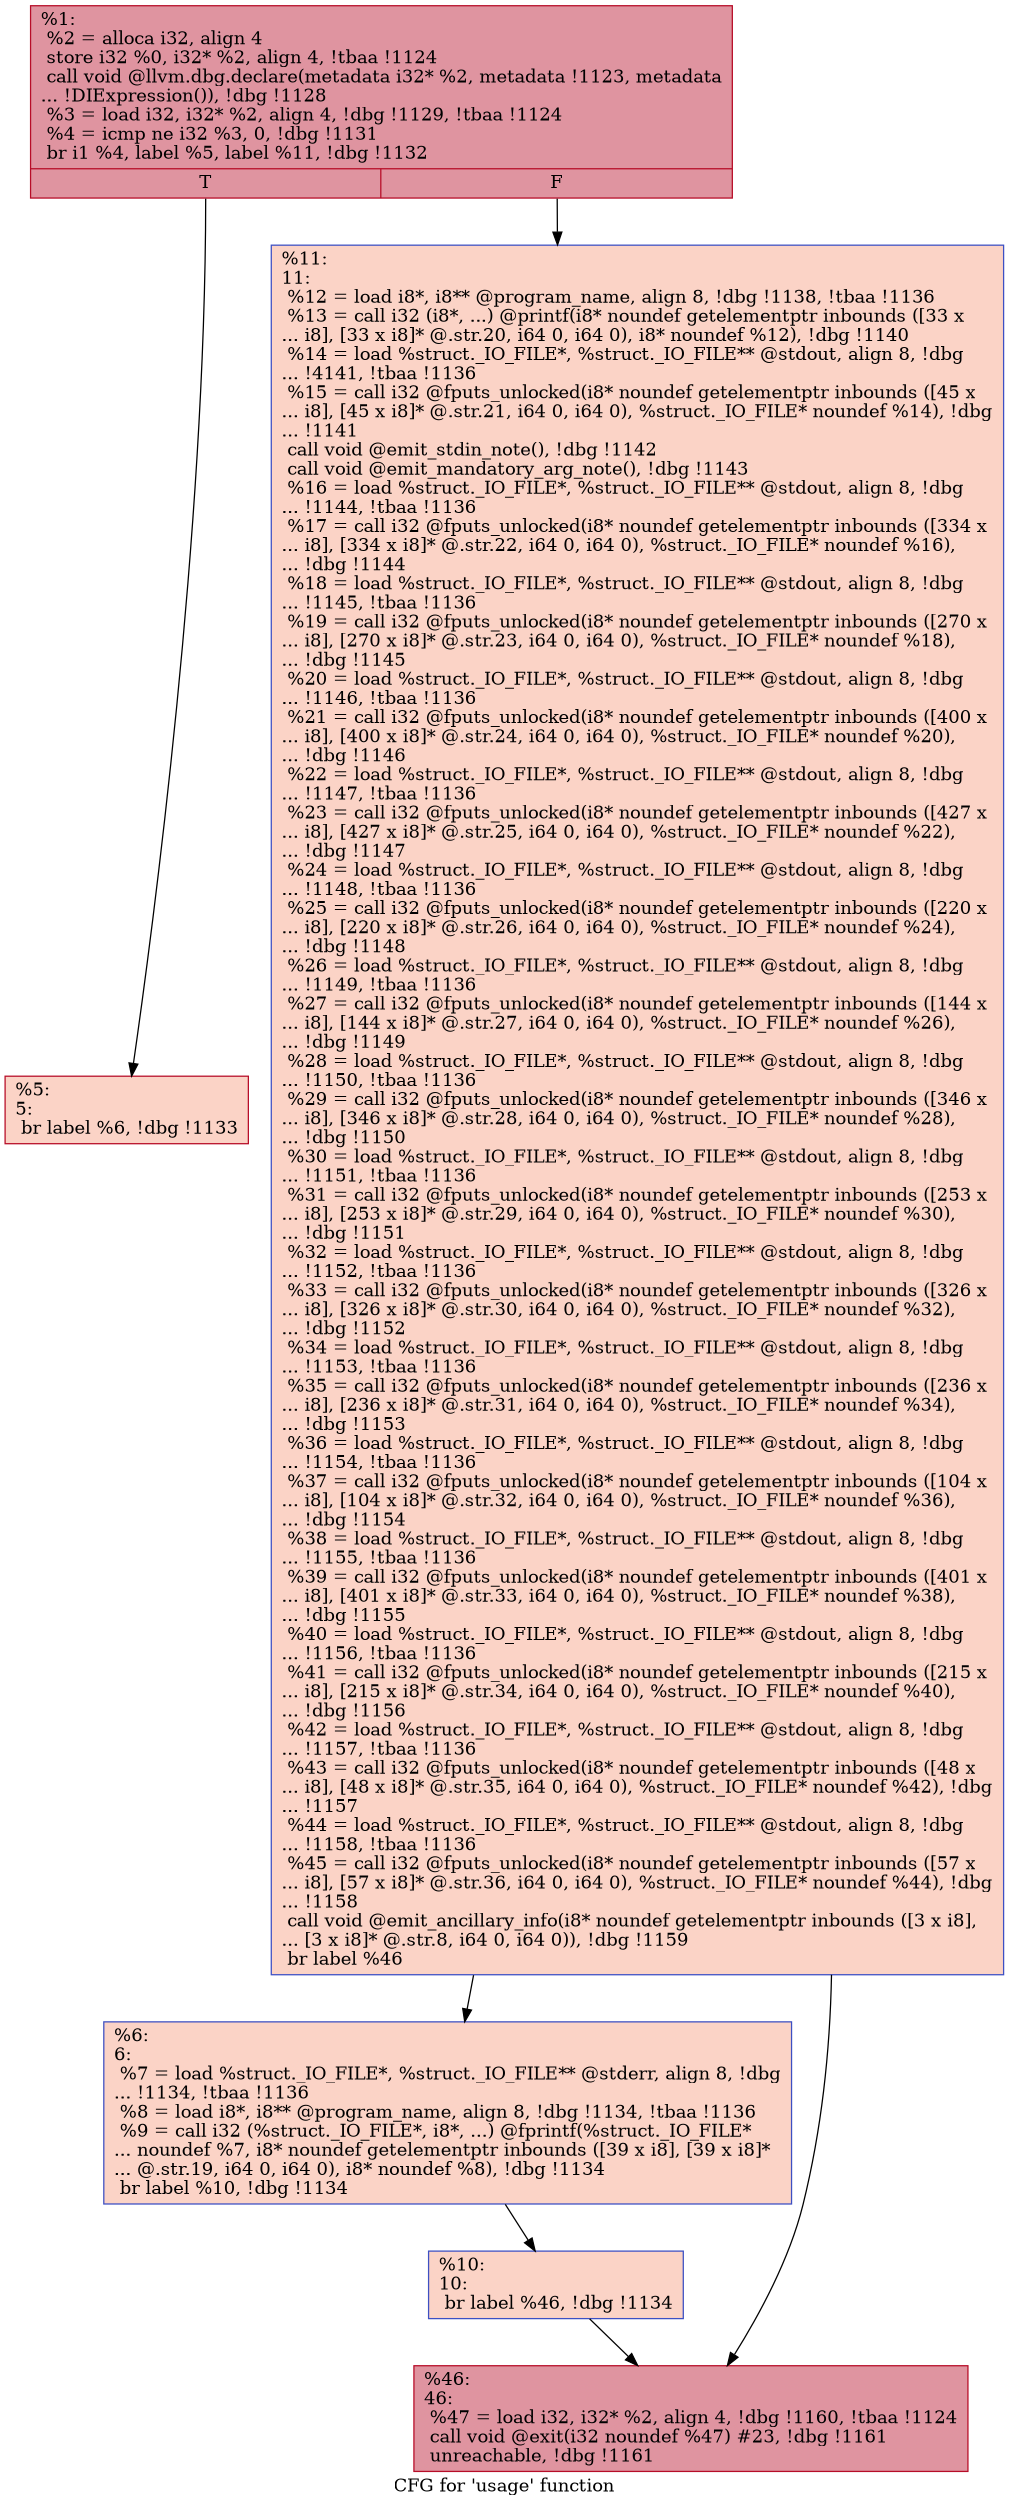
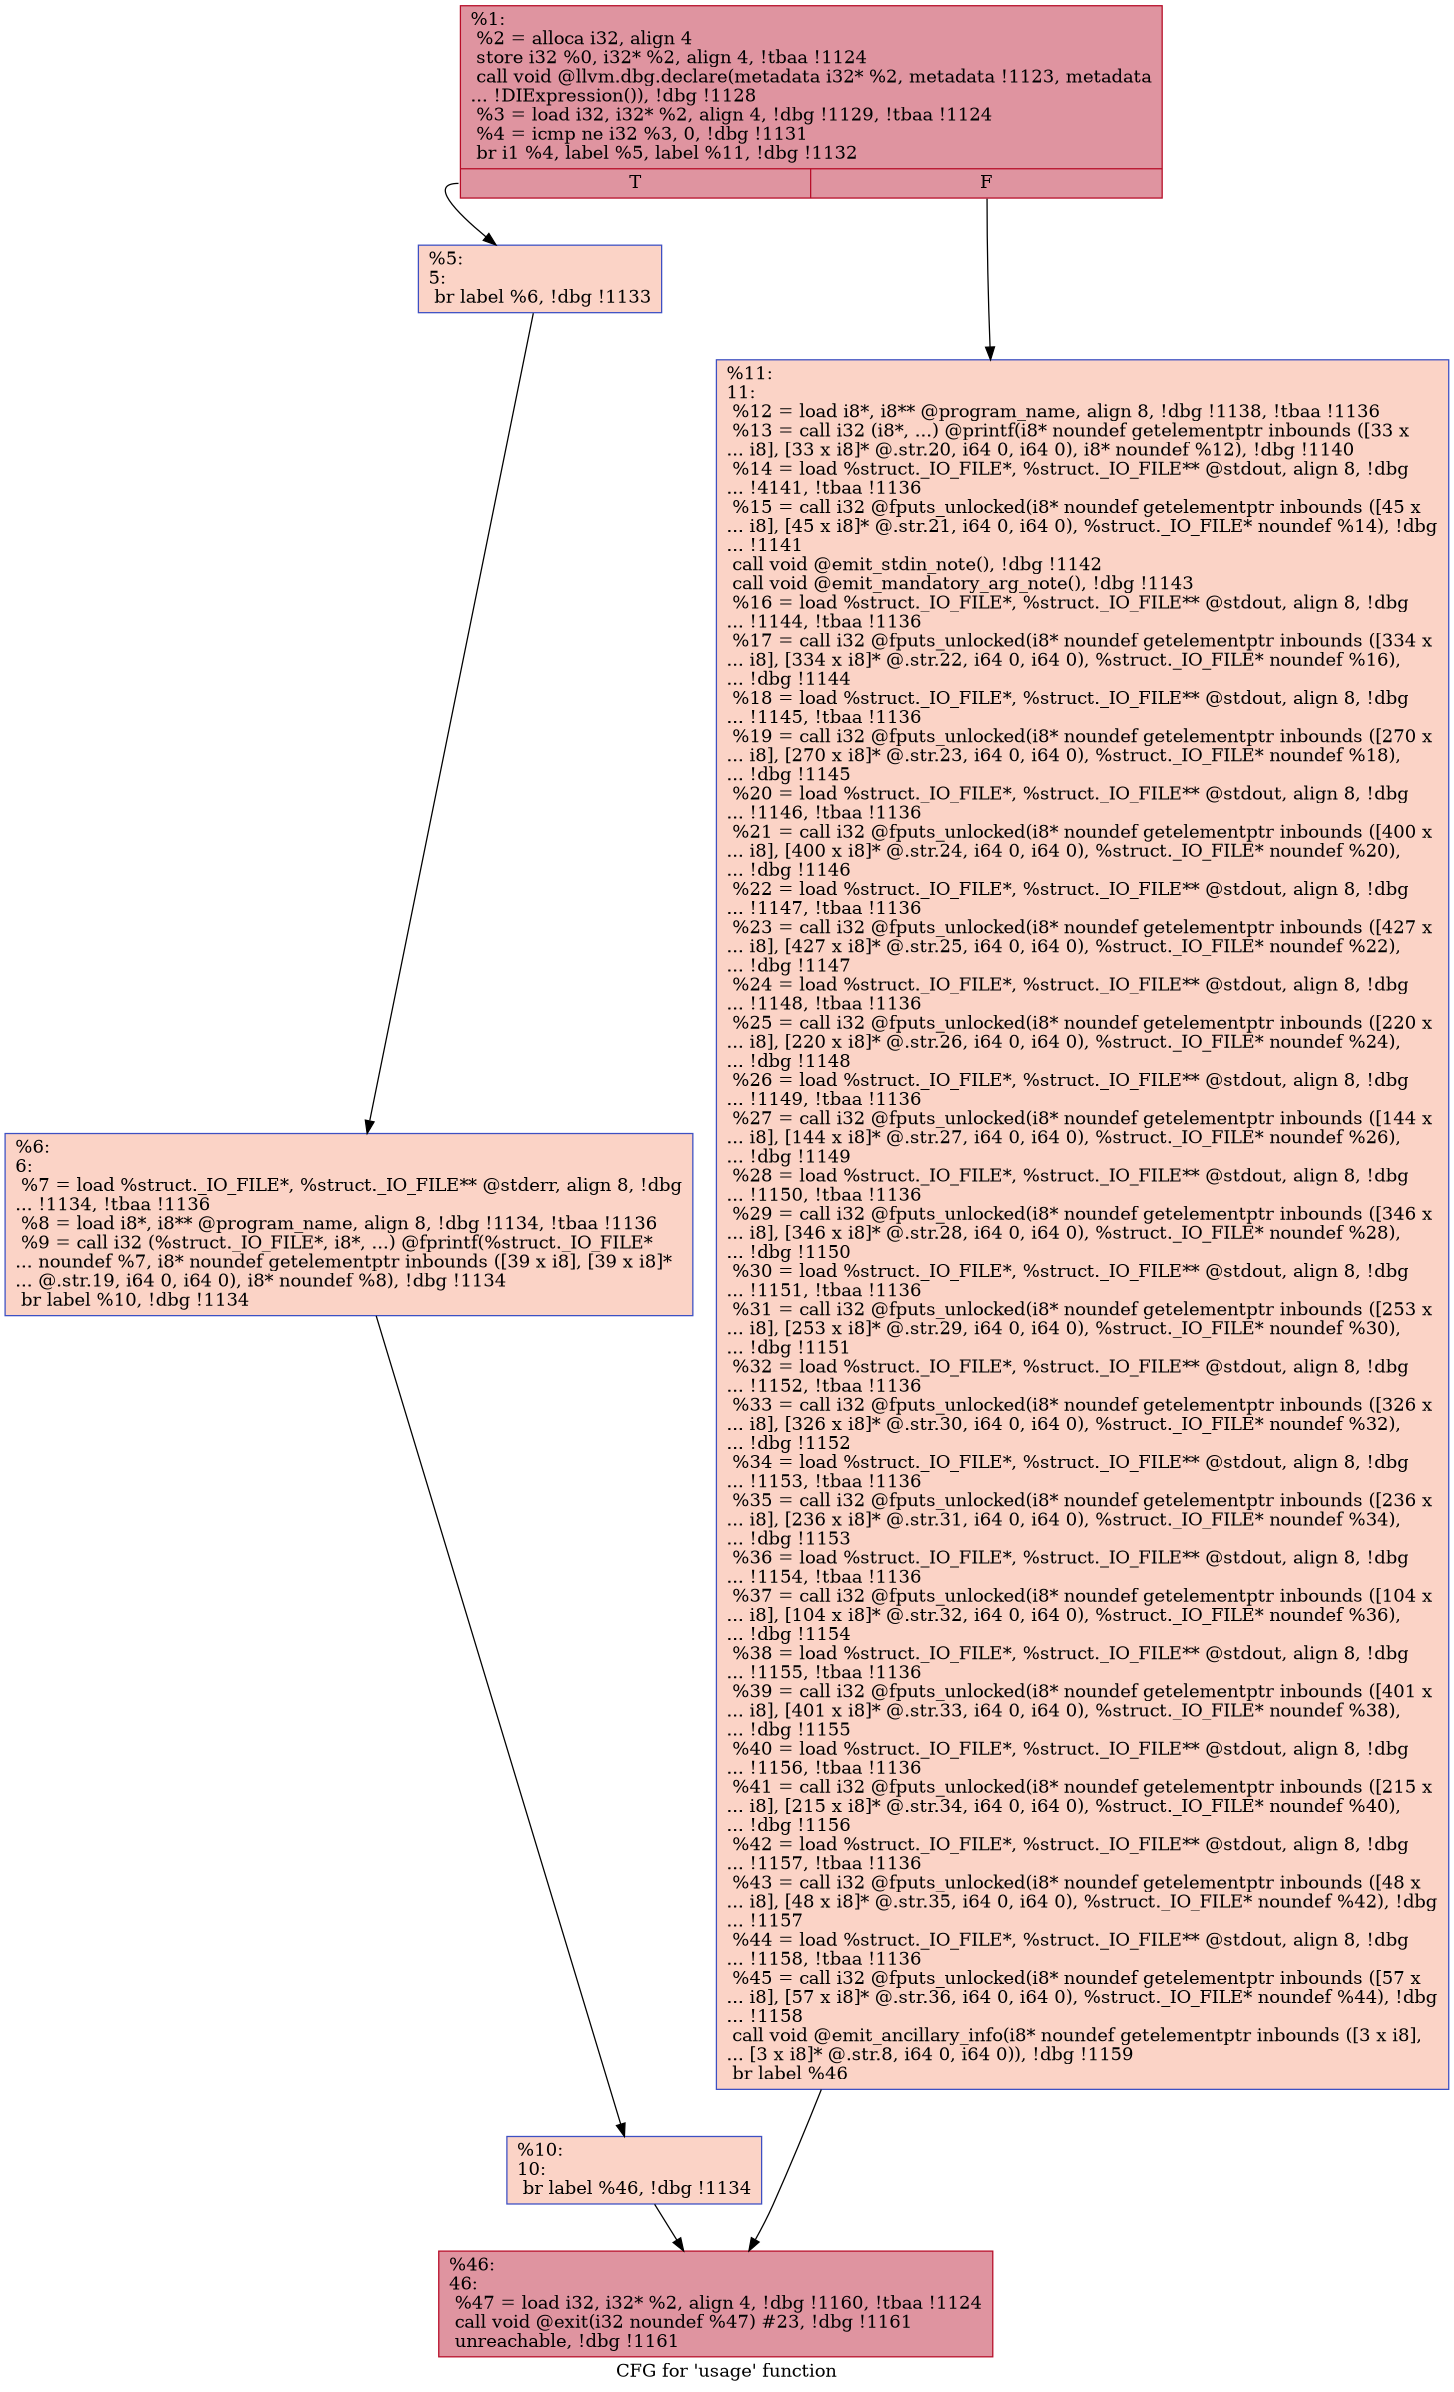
node "%5:": color #b70d28ff -> #3d50c3ff
edge "%11:" -> "%6:": now "%5:" -> "%6:"
